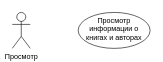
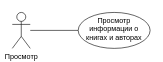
edge "Просмотр" -- "Просмотр информации о книгах и авторах": added
